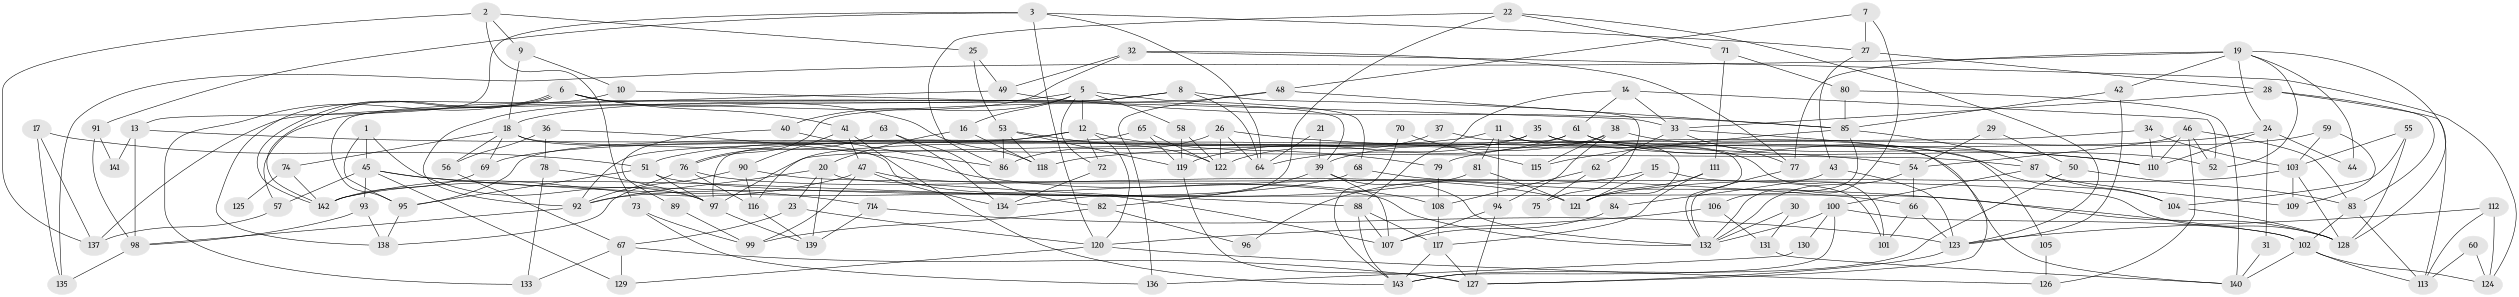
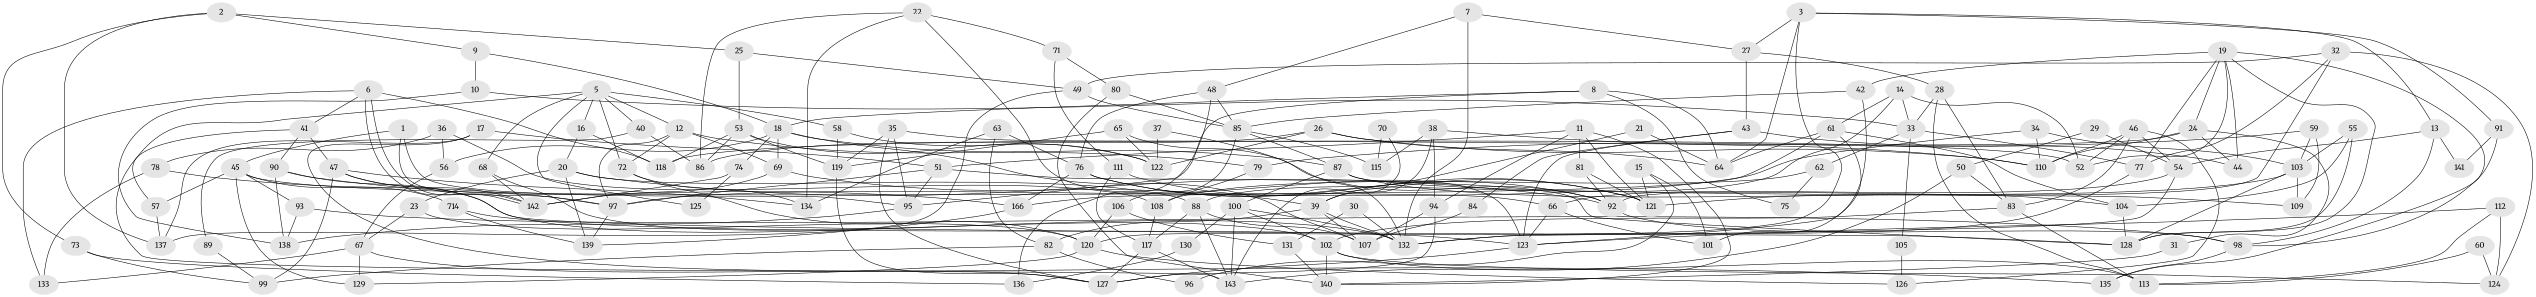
edge "6" -- "39": now "69" -- "39"
edge "43" -- "44": added
edge "5" -- "125": added
edge "12" -- "120": now "72" -- "120"
node "116": label "116" -> "166"
